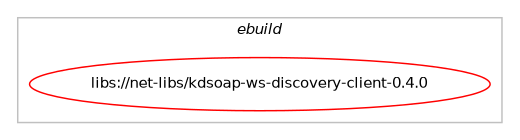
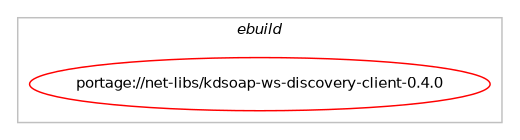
node "libs://net-libs/kdsoap-ws-discovery-client-0.4.0": label "libs://net-libs/kdsoap-ws-discovery-client-0.4.0" -> "portage://net-libs/kdsoap-ws-discovery-client-0.4.0"
